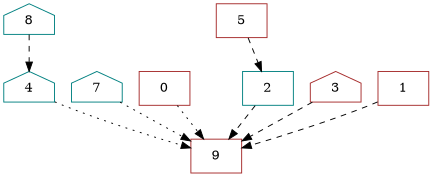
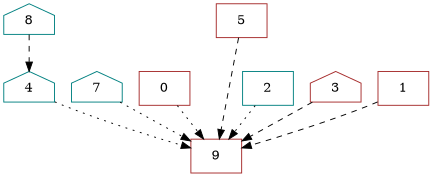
edge "5" -> "2": now "5" -> "9"
edge "2" -> "9": style dashed -> dotted
